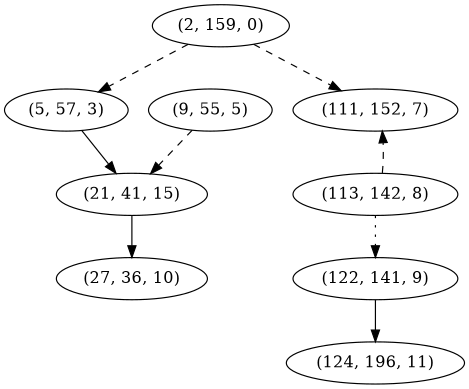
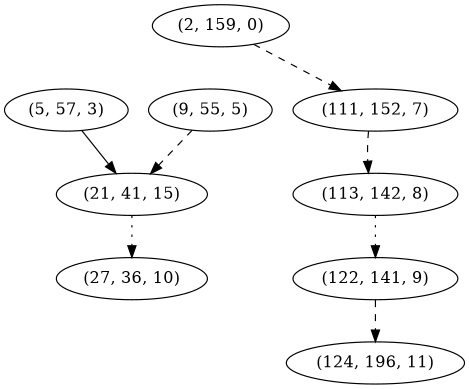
edge "(2, 159, 0)" -> "(5, 57, 3)": removed
edge "(113, 142, 8)" -> "(111, 152, 7)": reversed
edge "(21, 41, 15)" -> "(27, 36, 10)": style solid -> dotted
edge "(122, 141, 9)" -> "(124, 196, 11)": style solid -> dashed
